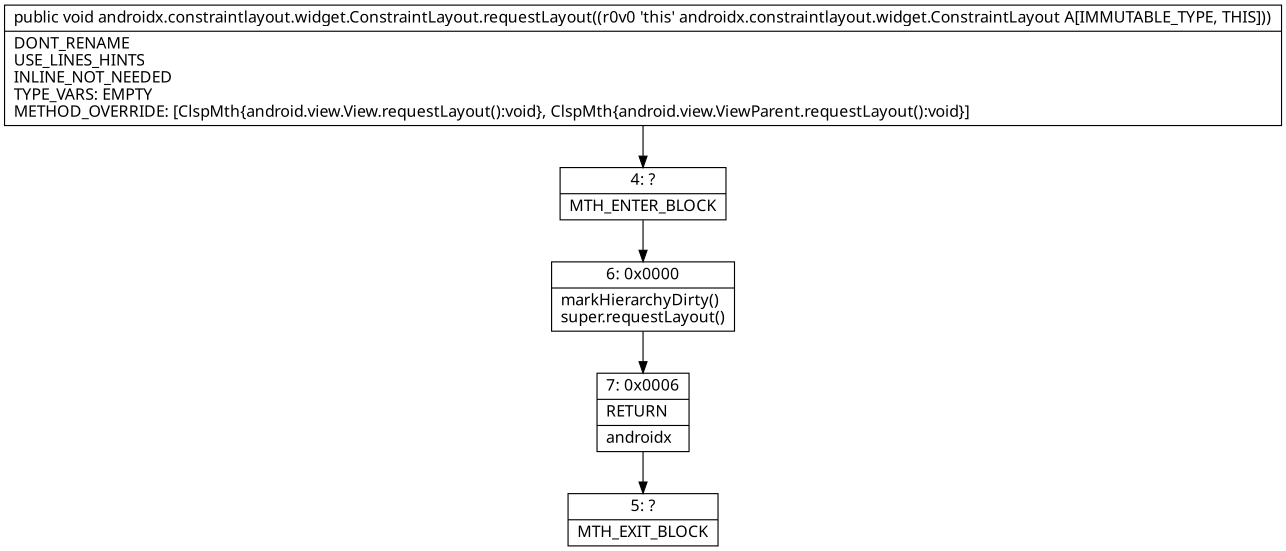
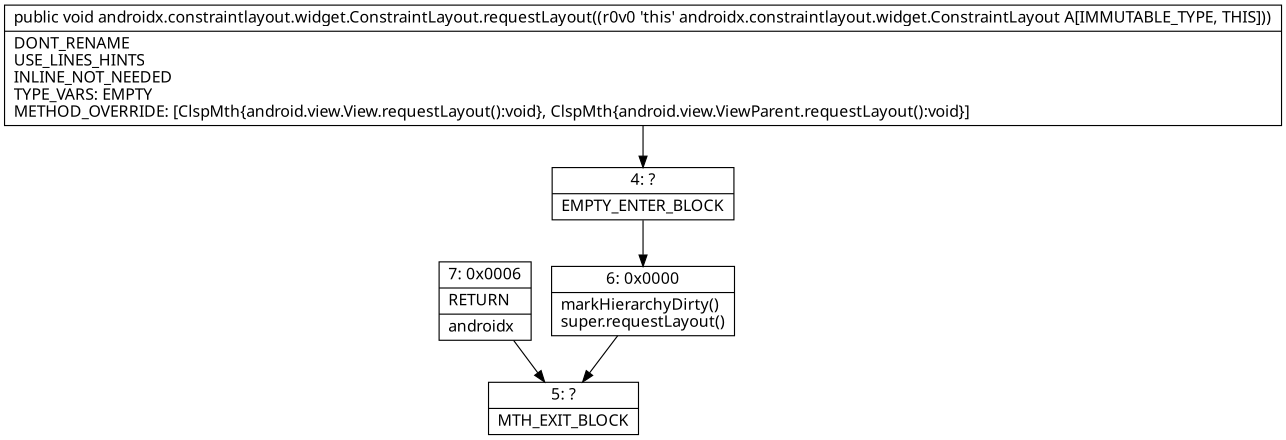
node "4: ?": text "MTH_ENTER_BLOCK" -> "EMPTY_ENTER_BLOCK"
edge "6: 0x0000" -> "7: 0x0006": now "6: 0x0000" -> "5: ?"
